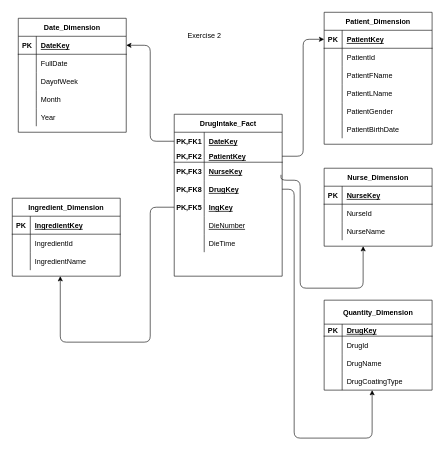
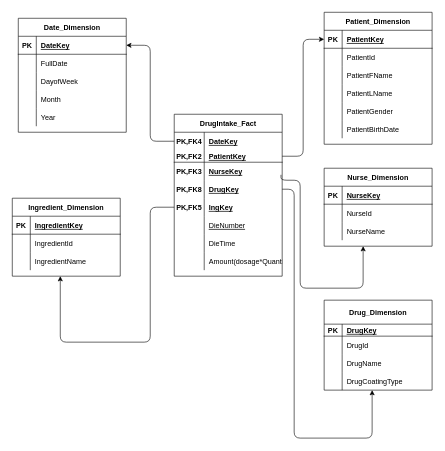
node "Exercise 2": removed
node "PK,FK1": label "PK,FK1" -> "PK,FK4"
node "Amount(dosage*Quantity)": added
node "Quantity_Dimension": label "Quantity_Dimension" -> "Drug_Dimension"
